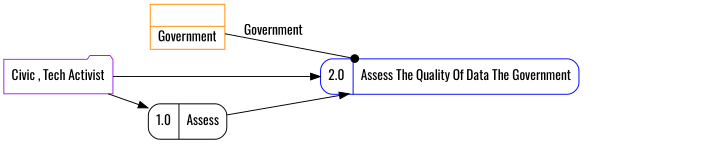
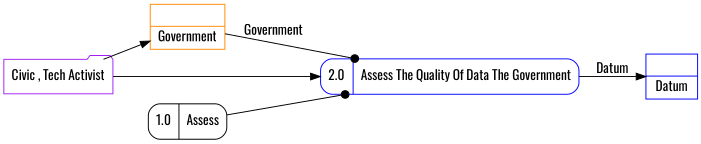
node "Datum": added
edge "Civic , Tech Activist" -> "1.0": now "Civic , Tech Activist" -> "Government"
edge "1.0" -> "2.0": arrowhead normal -> dot
